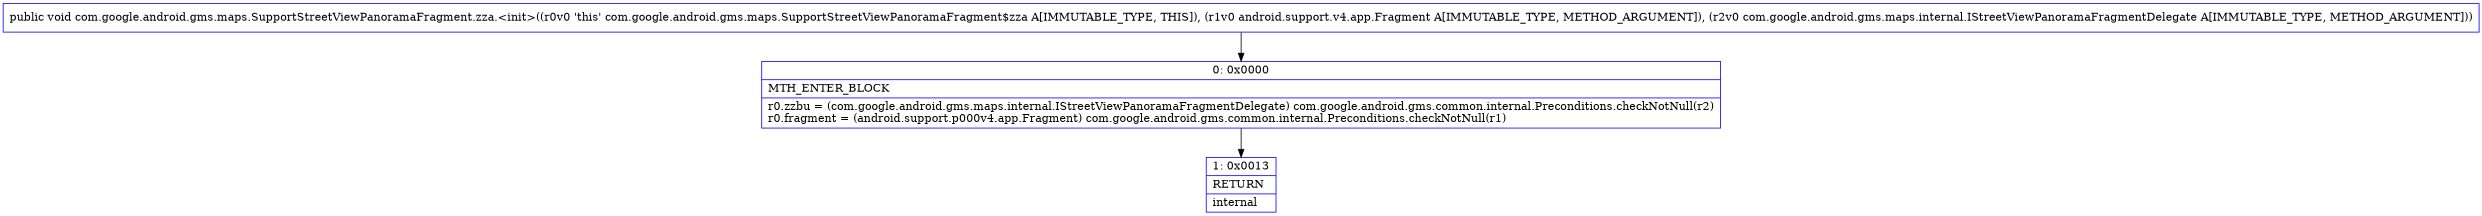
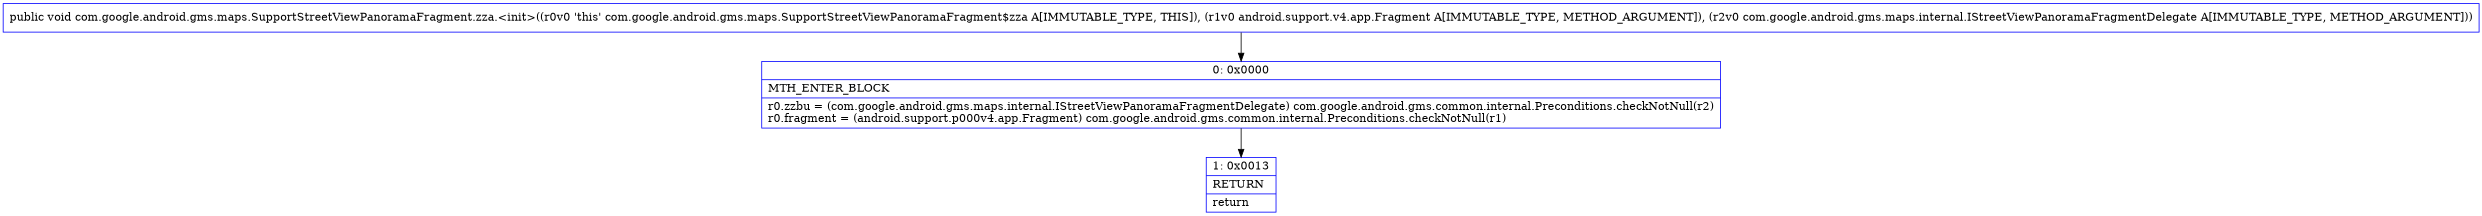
node "1: 0x0013": text "internal" -> "return"
